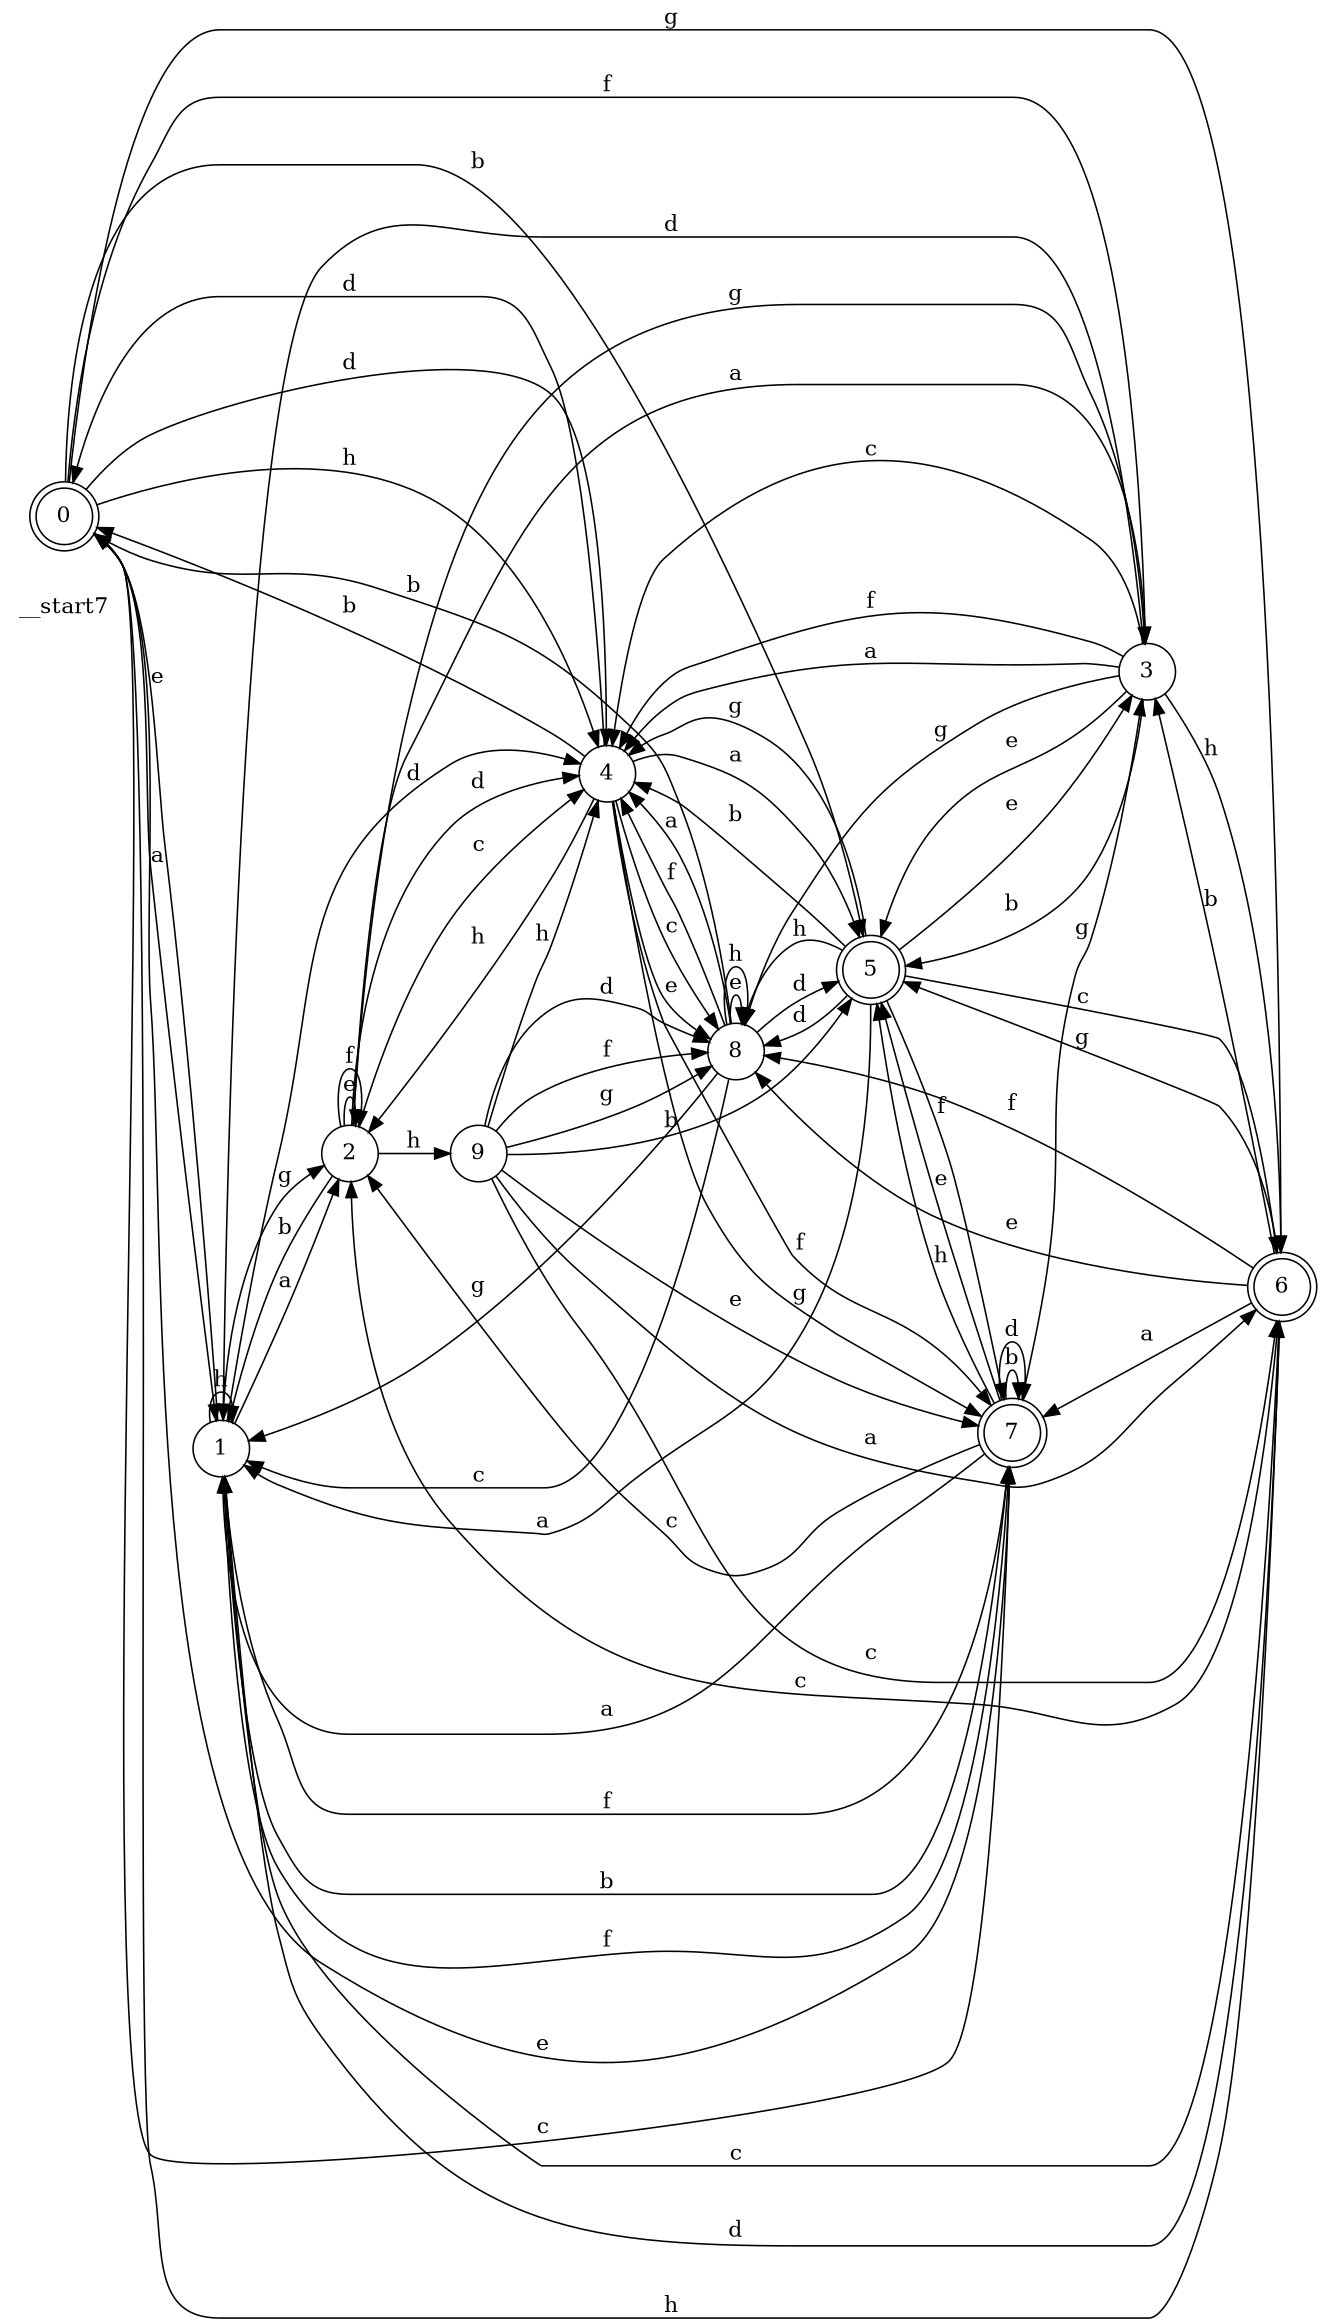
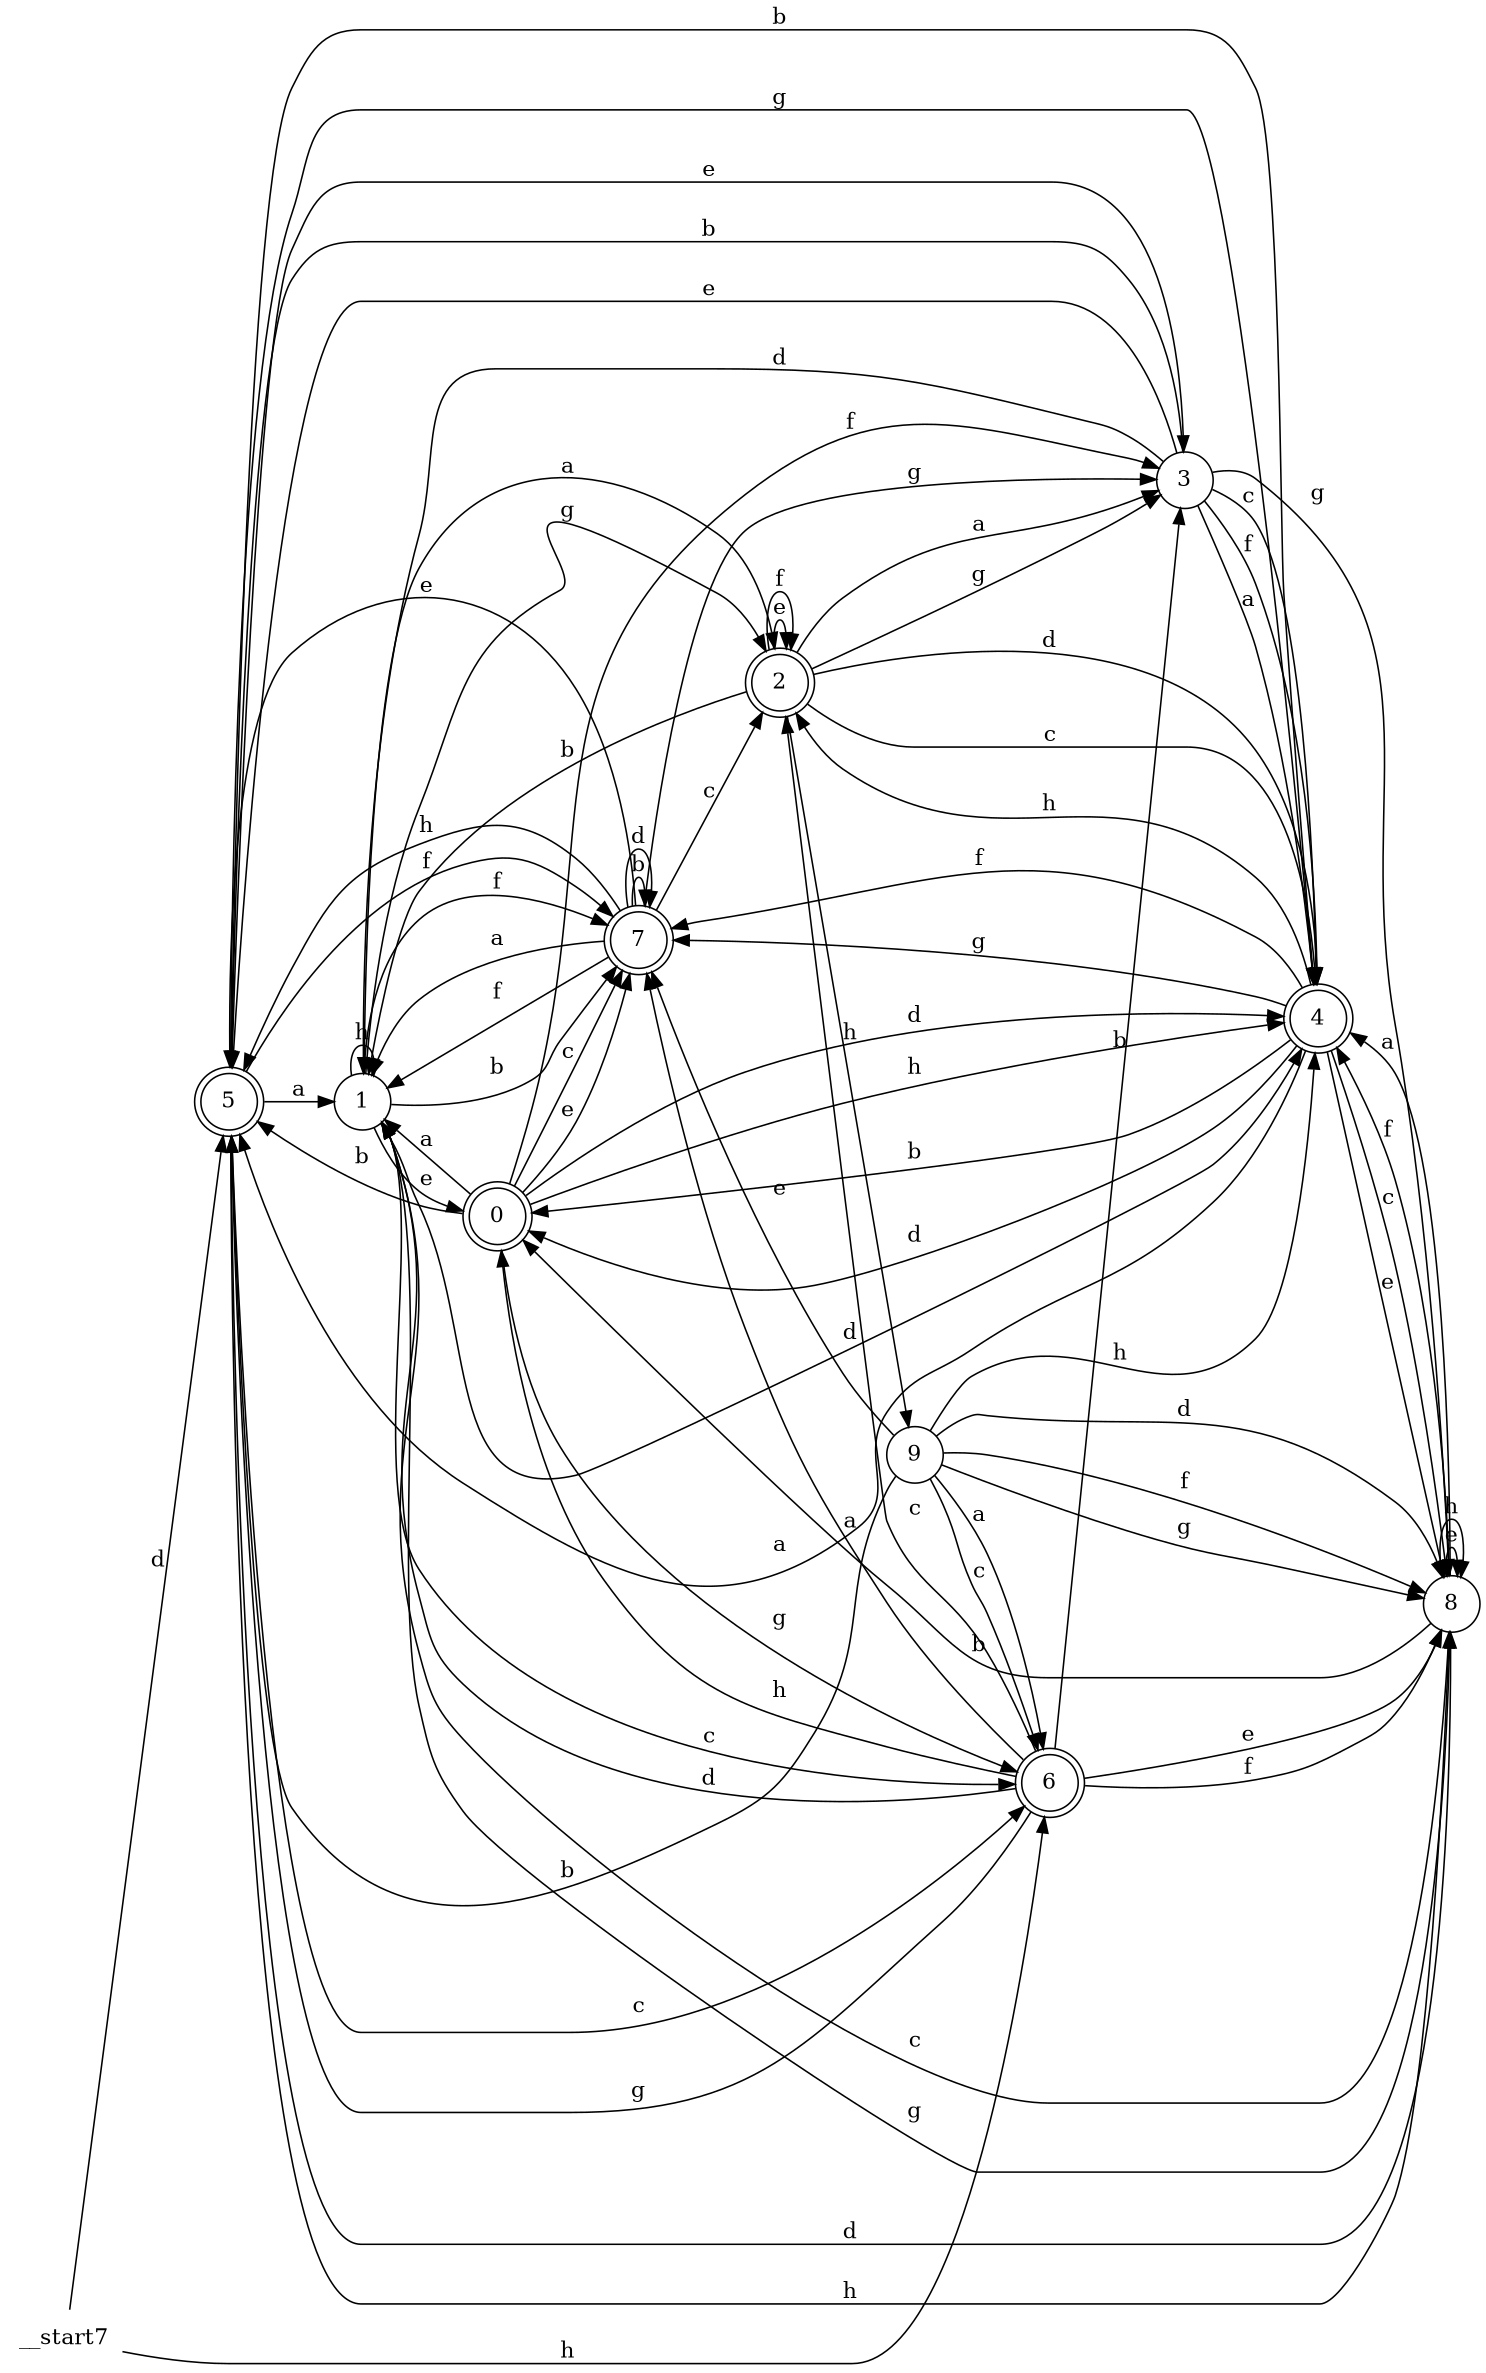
node "4": shape circle -> doublecircle
edge "3" -> "6": now "__start7" -> "6"
edge "8" -> "5": now "__start7" -> "5"
node "2": shape circle -> doublecircle
